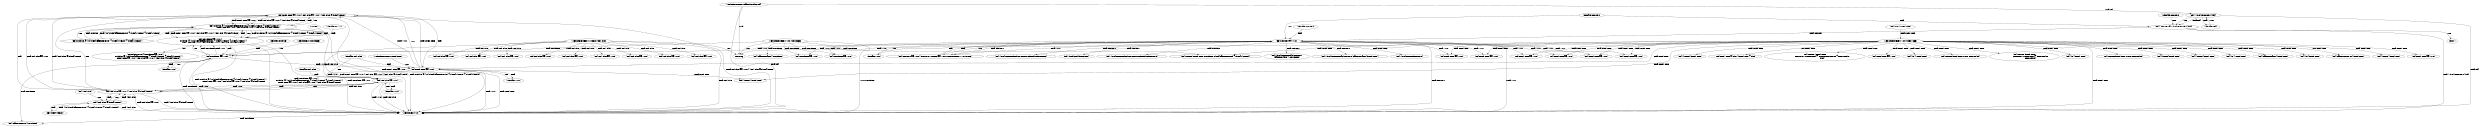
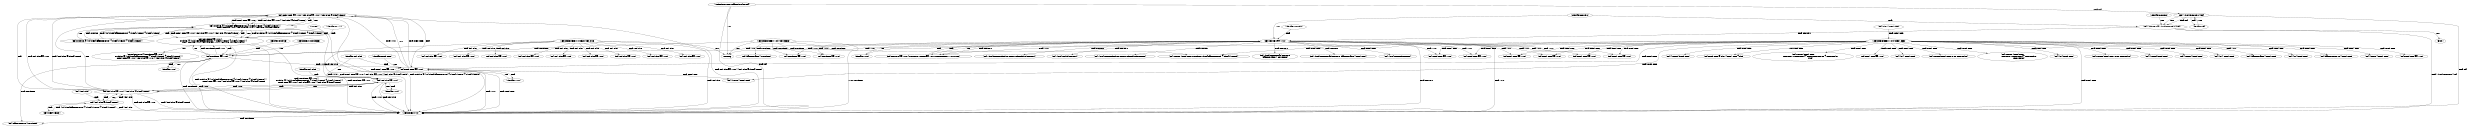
edge "(MethodParameterIn,effect_handle_t self)" -> "1000106": label "DDG: " -> "AST: "
edge "(MethodParameterIn,void *pReplyData)" -> "(Call,(effect_config_t *)pReplyData)": label "DDG: pReplyData" -> "DDG: NULL"
edge "(MethodParameterIn,void *pReplyData)" -> "(Call,(effect_memcpy_t *)pReplyData)": label "AST: pReplyData" -> "DDG: pReplyData"
node "(MethodParameterIn,pReplyData)": label "(MethodParameterIn,pReplyData)" -> "(Identifier,pReplyData)"
edge "(Call,*replySize)" -> "(Call,*replySize != sizeof(int32_t))": label "AST: " -> "CFG: "
